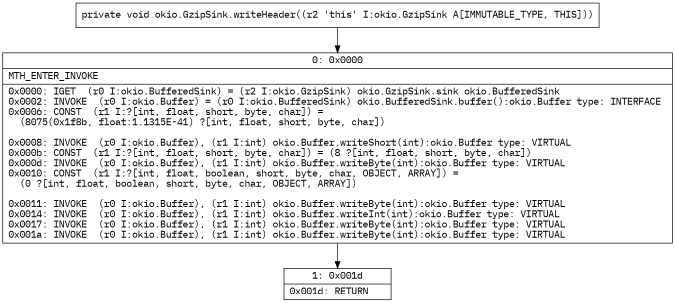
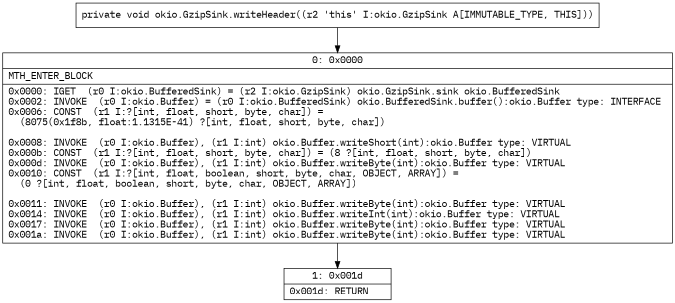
node "0: 0x0000": text "MTH_ENTER_INVOKE" -> "MTH_ENTER_BLOCK"
